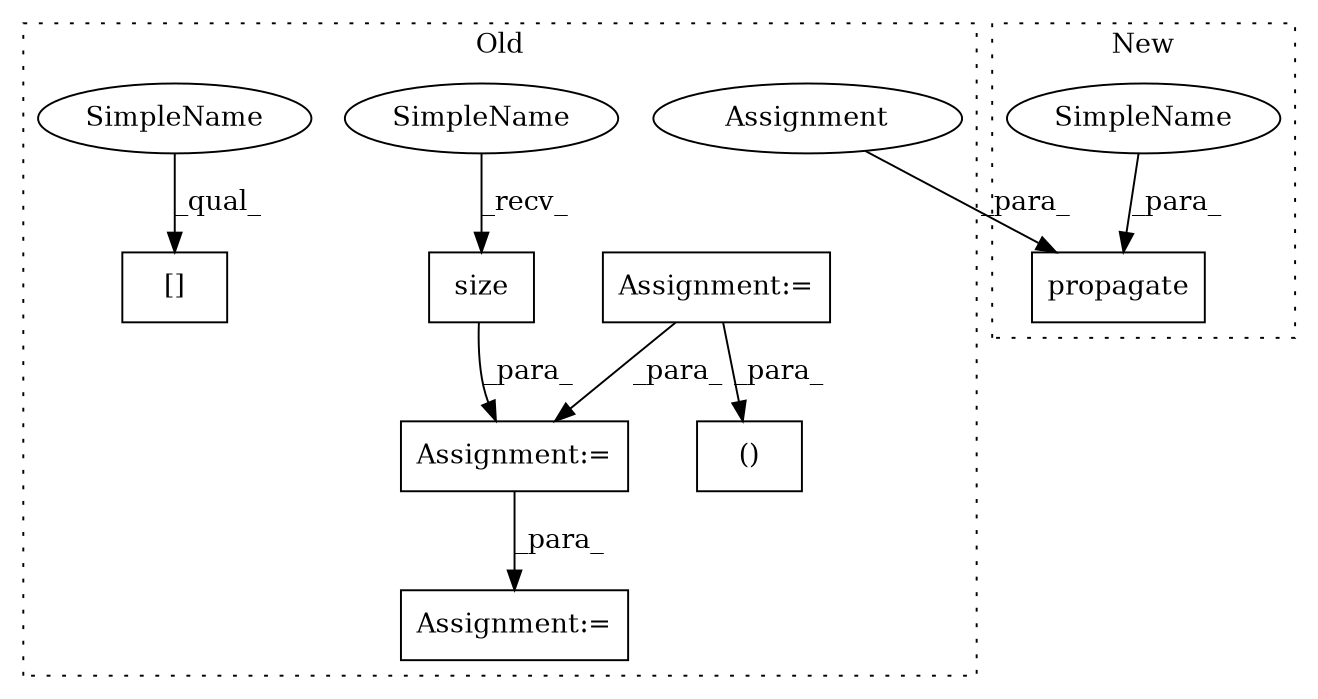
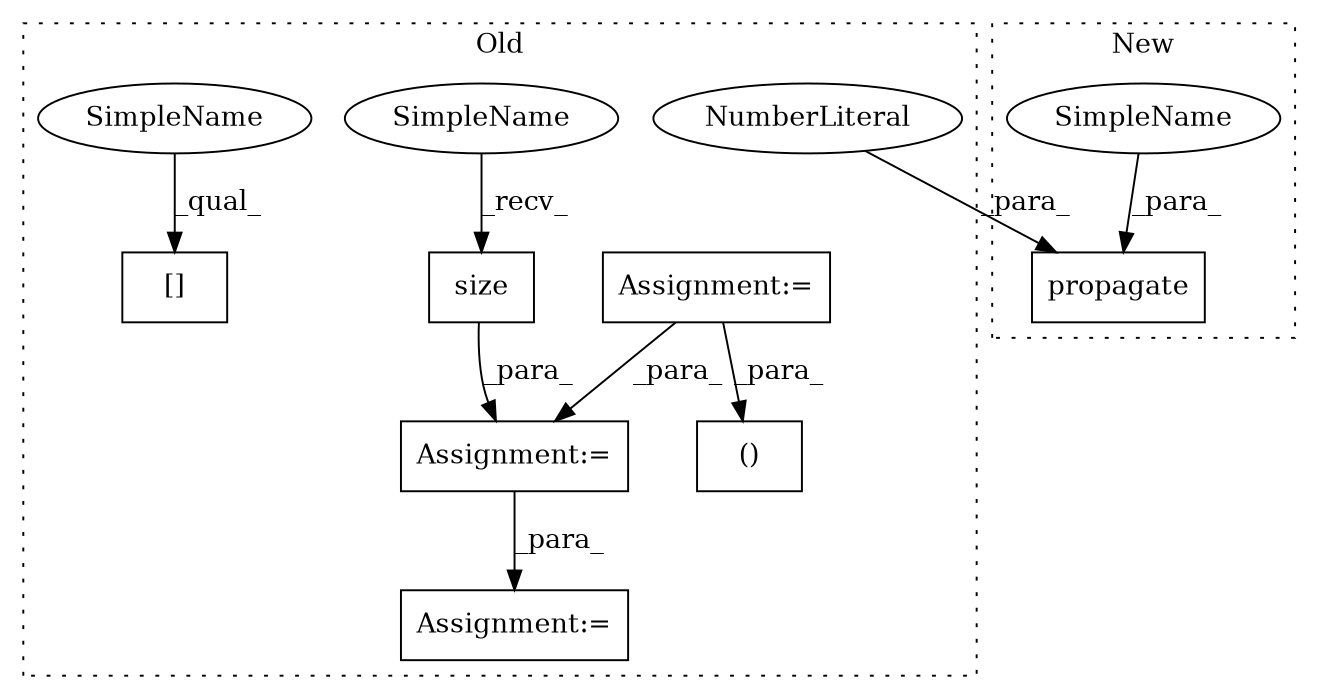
node "Assignment": label "Assignment" -> "NumberLiteral"
